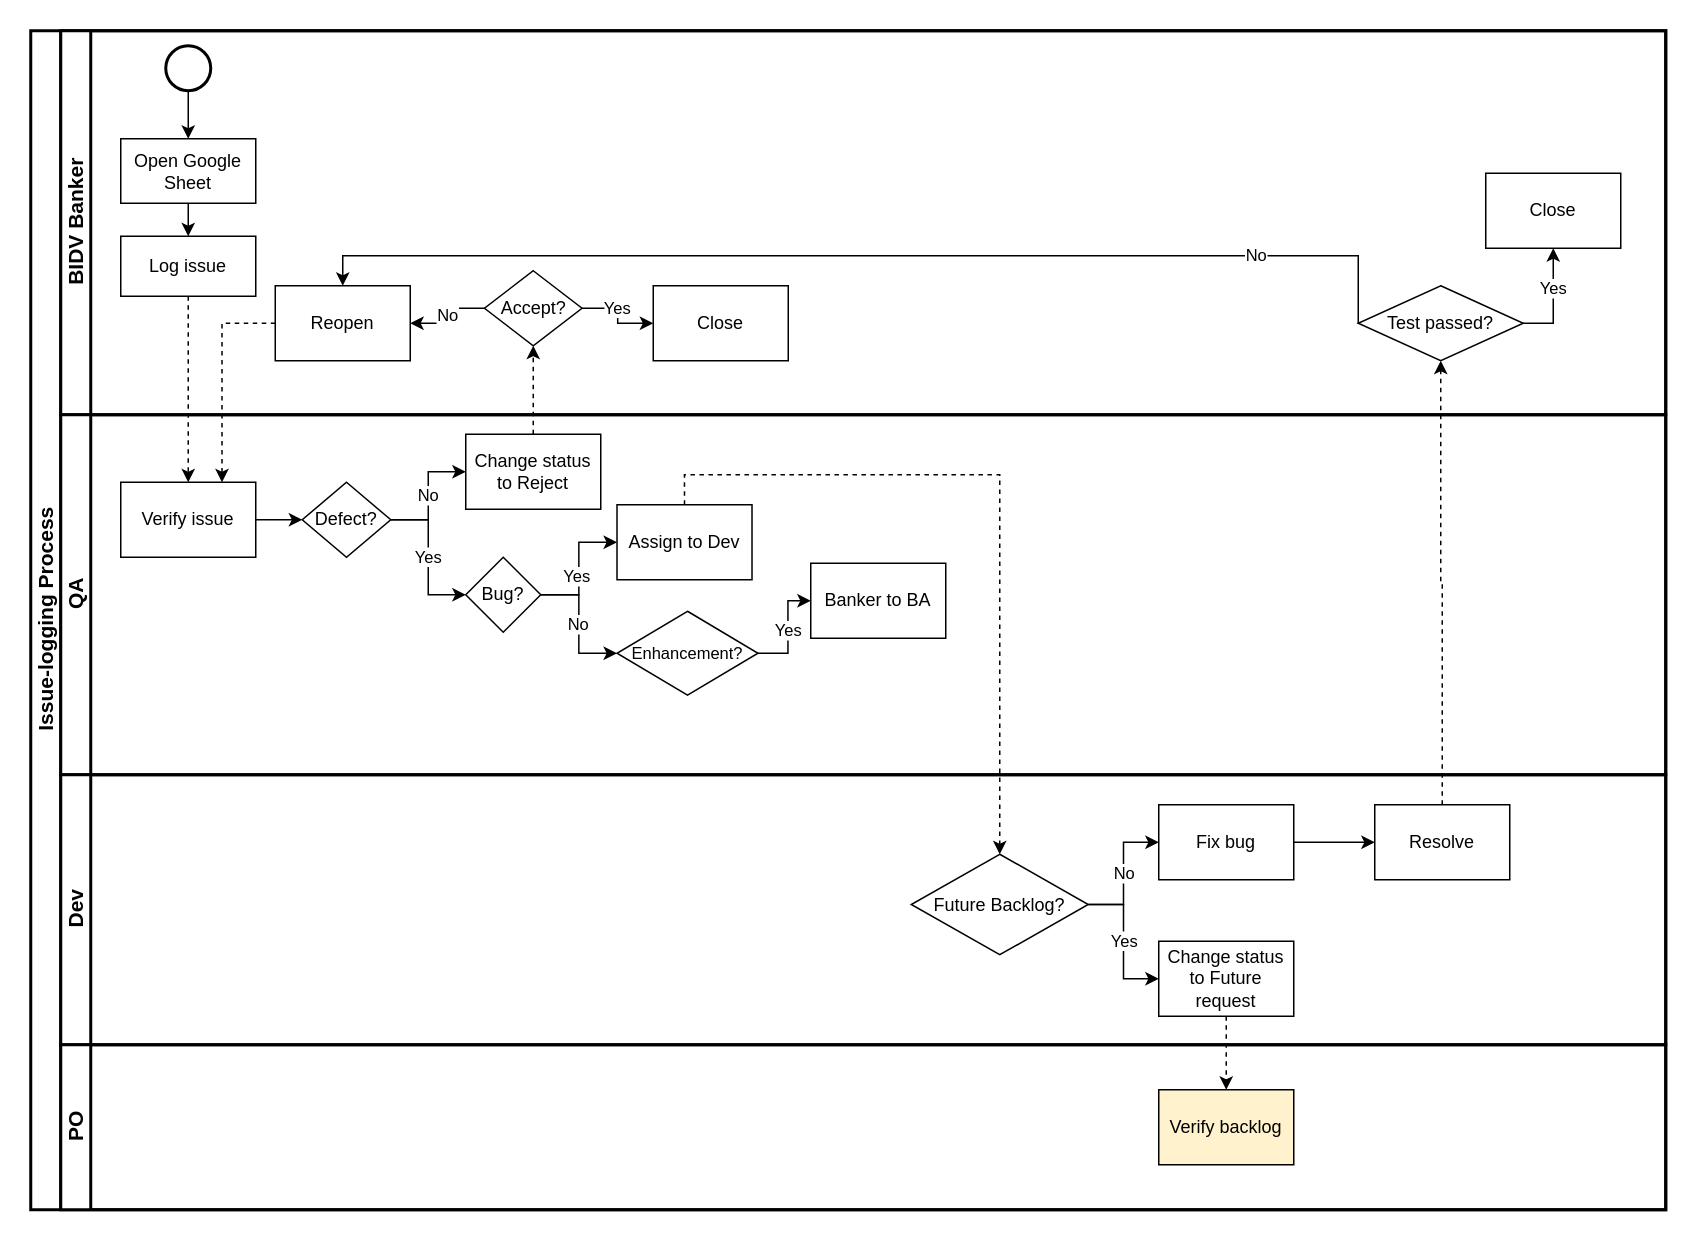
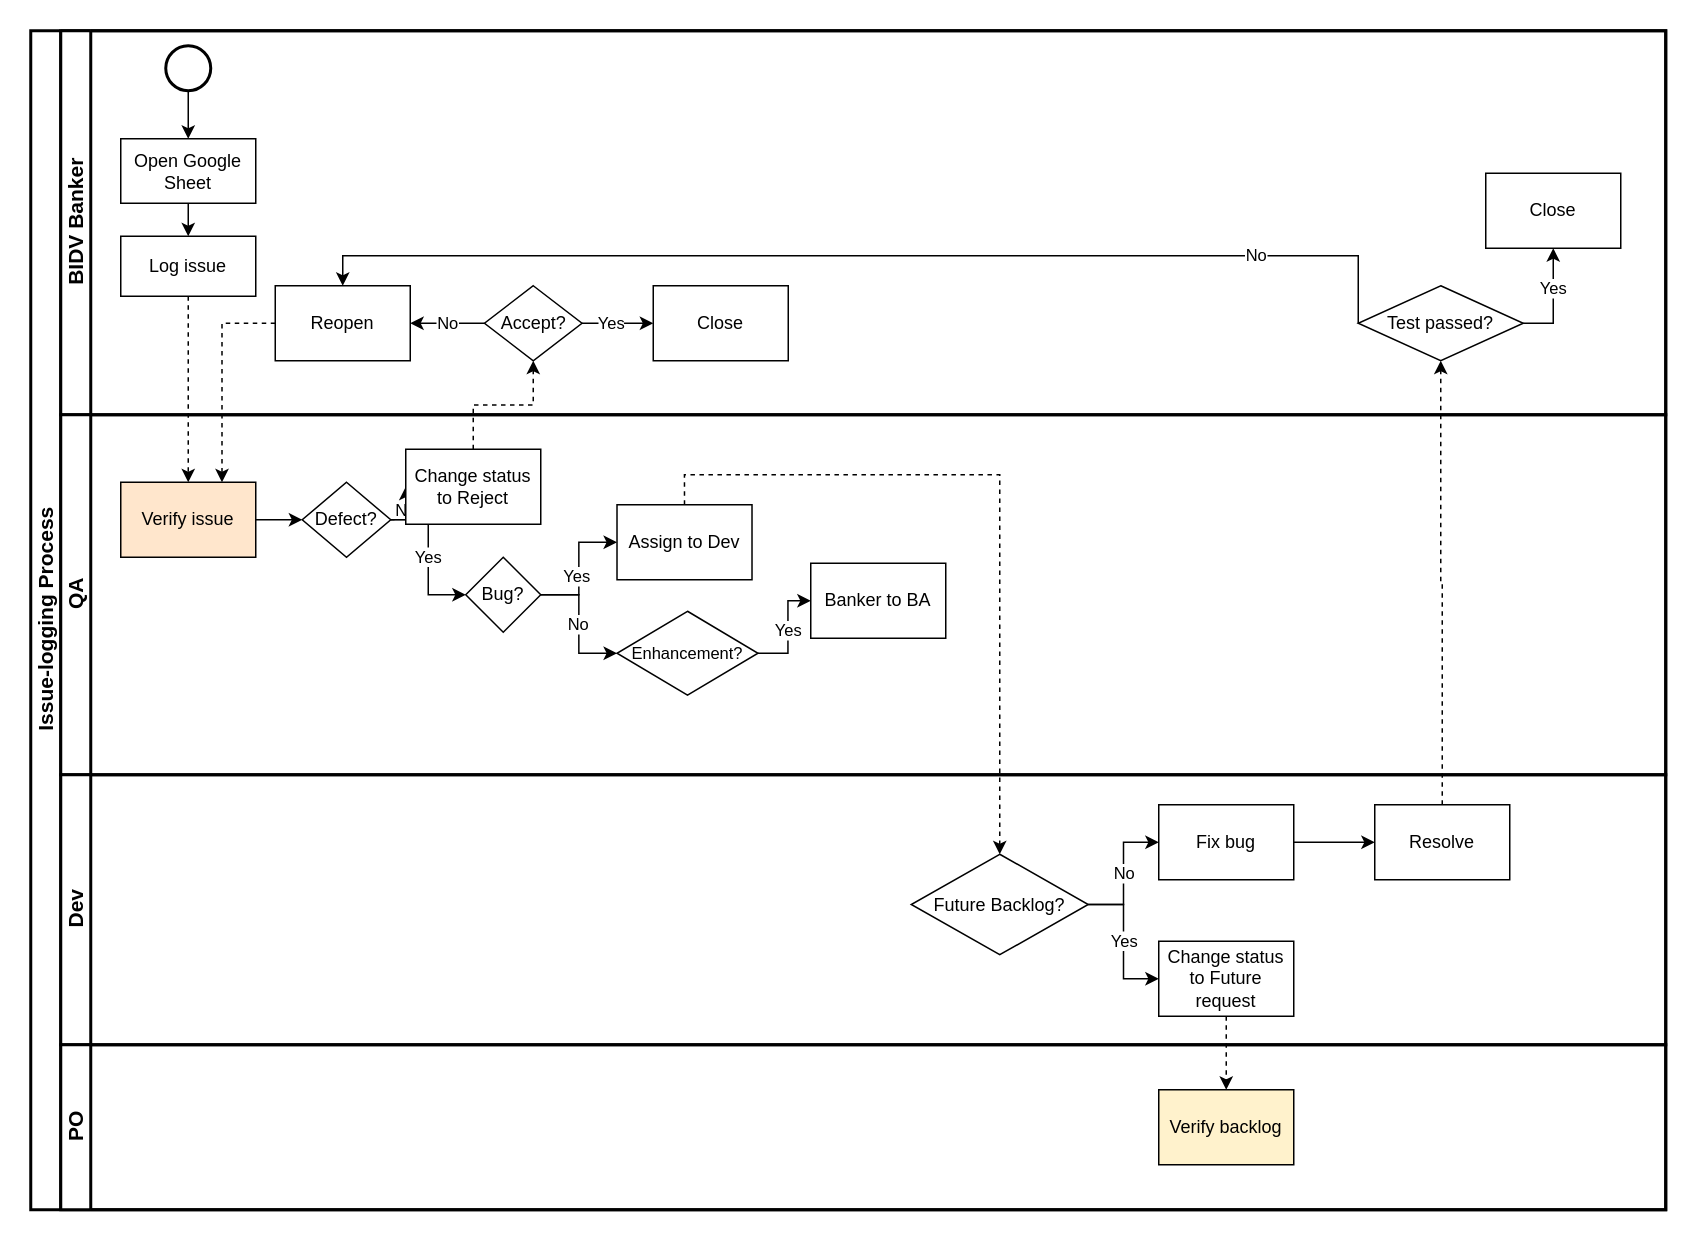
node "Accept?": moved (533, 308) -> (533, 323)
node "Change status to Reject": moved (533, 472) -> (473, 487)
node "Verify issue": fillcolor #ffffff -> #ffe6cc
